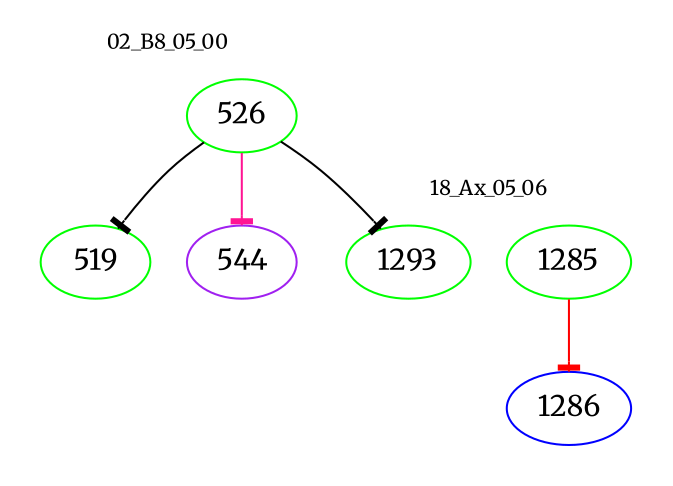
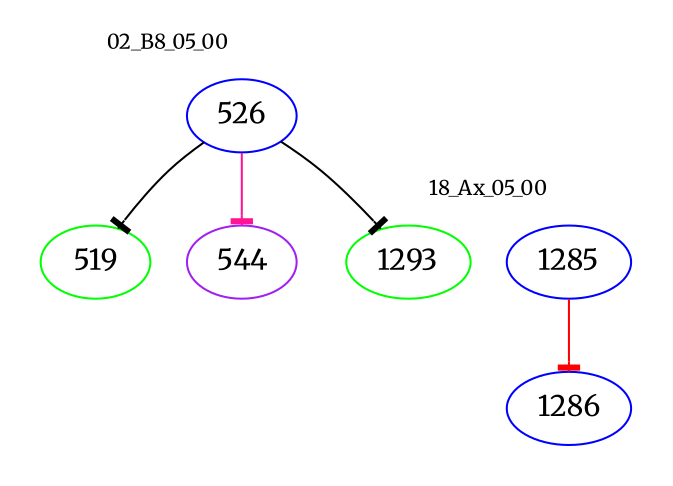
node "526": color green -> blue
cluster "18_Ax_05_06": label "18_Ax_05_06" -> "18_Ax_05_00"
node "1285": color green -> blue
